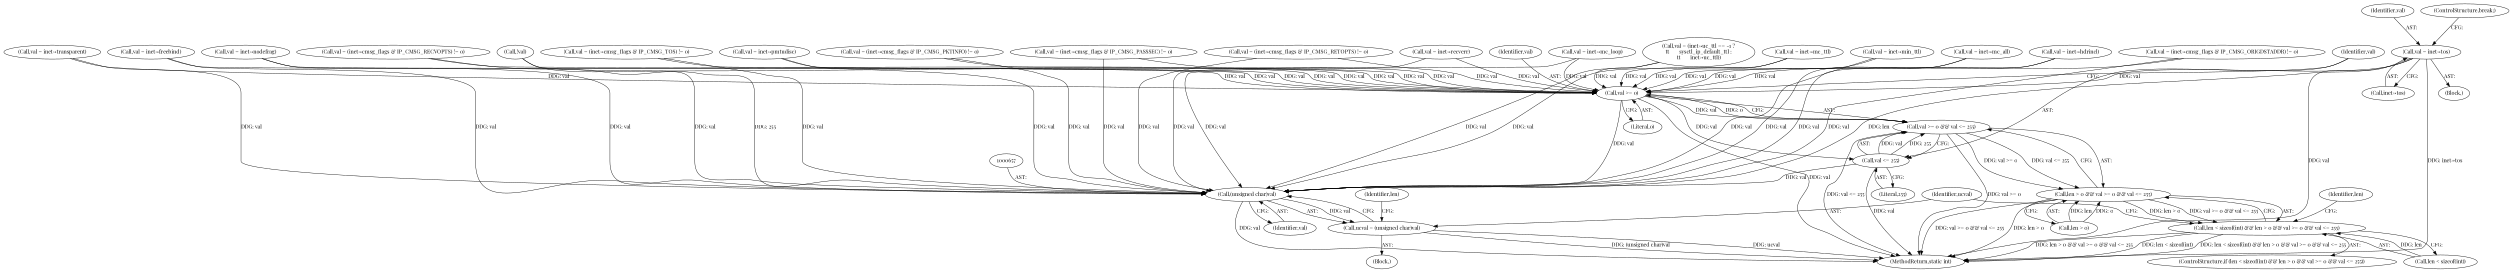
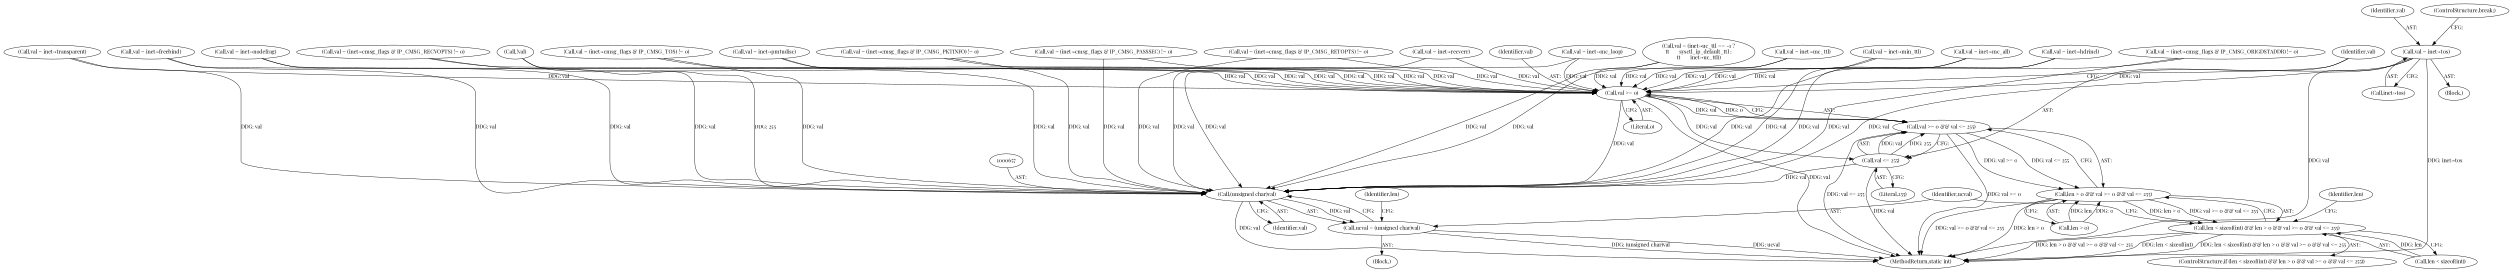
edge "(Call,val = inet->tos)" -> "(Call,(unsigned char)val)": label "DDG: len" -> "DDG: val"
